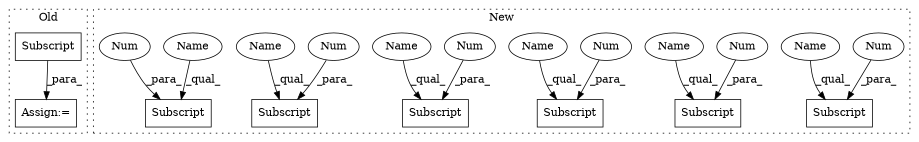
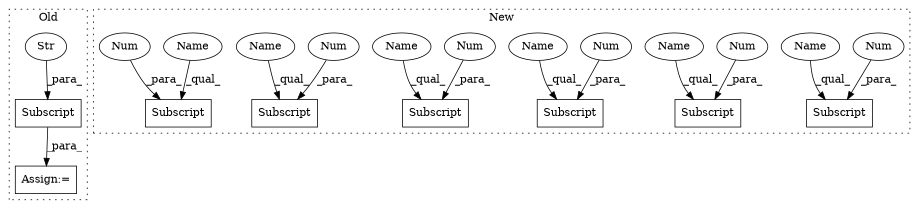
node "Str": added
